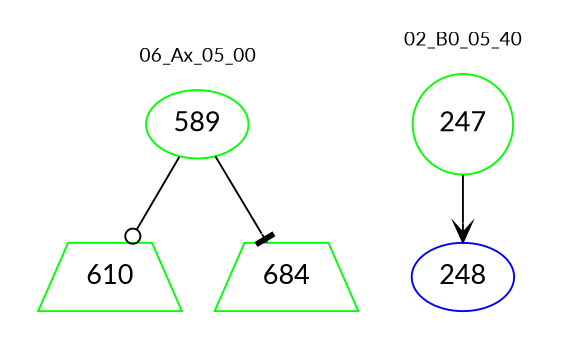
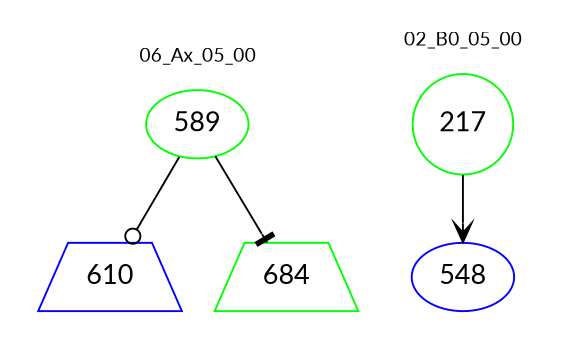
cluster "02_B0_05_40": label "02_B0_05_40" -> "02_B0_05_00"
node "247": label "247" -> "217"
node "610": color green -> blue
node "248": label "248" -> "548"
